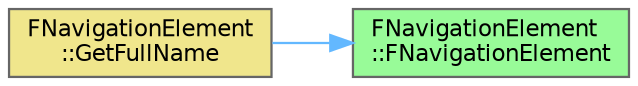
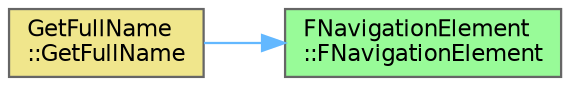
node "FNavigationElement ::GetFullName": label "FNavigationElement ::GetFullName" -> "GetFullName ::GetFullName"
